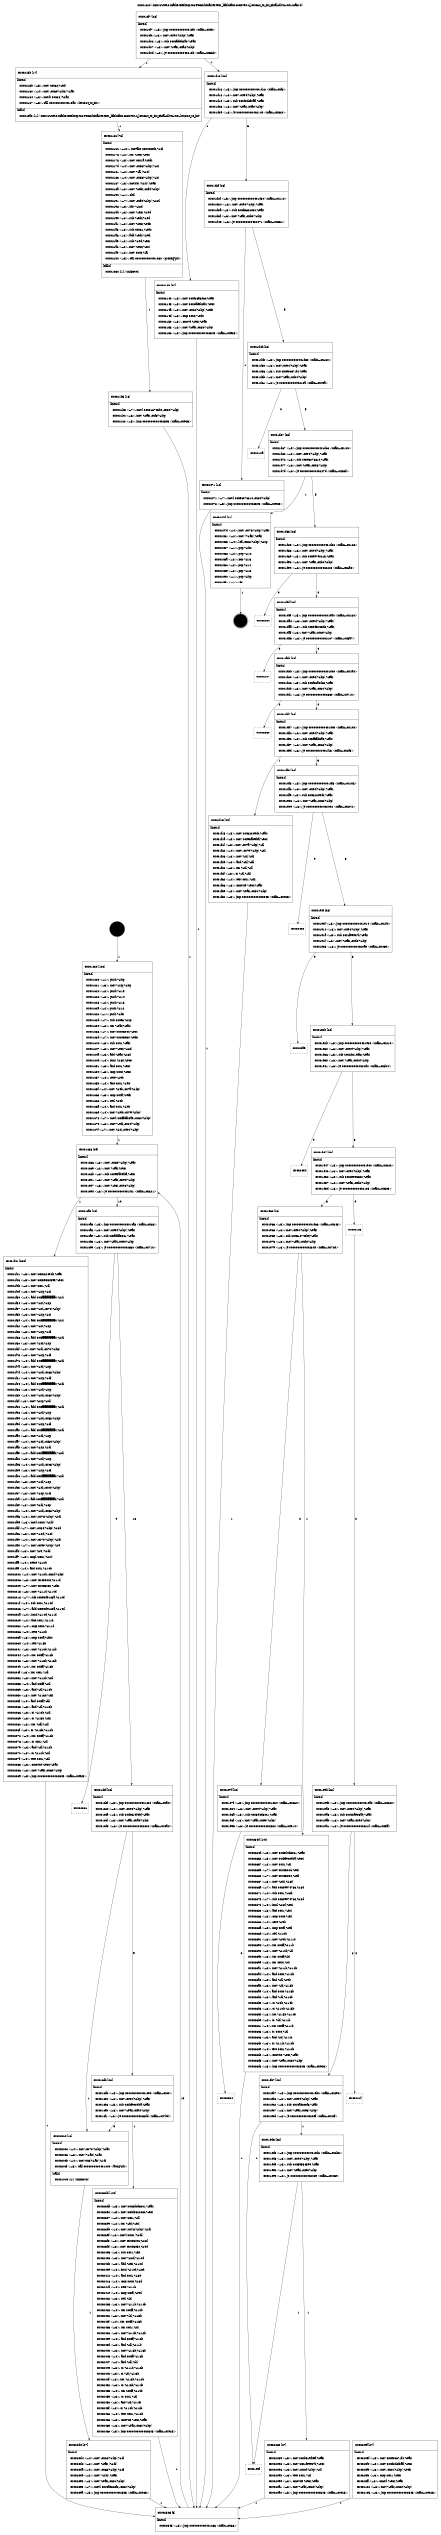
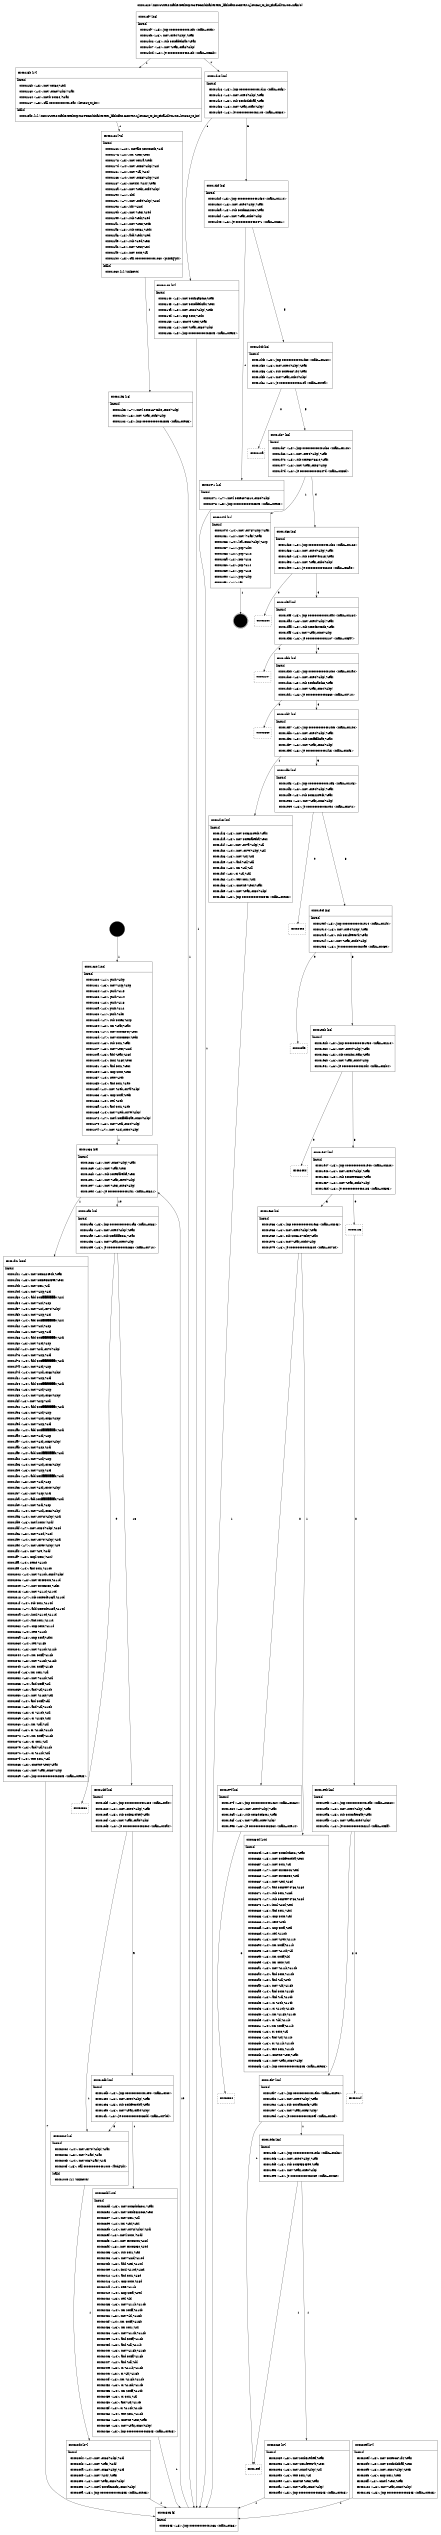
edge "0x401d67 [28]" -> "0x401d83 [28]": label " 5" -> " 4"
edge "0x40234d [144]" -> "0x402545 [5]": removed, label "1"
